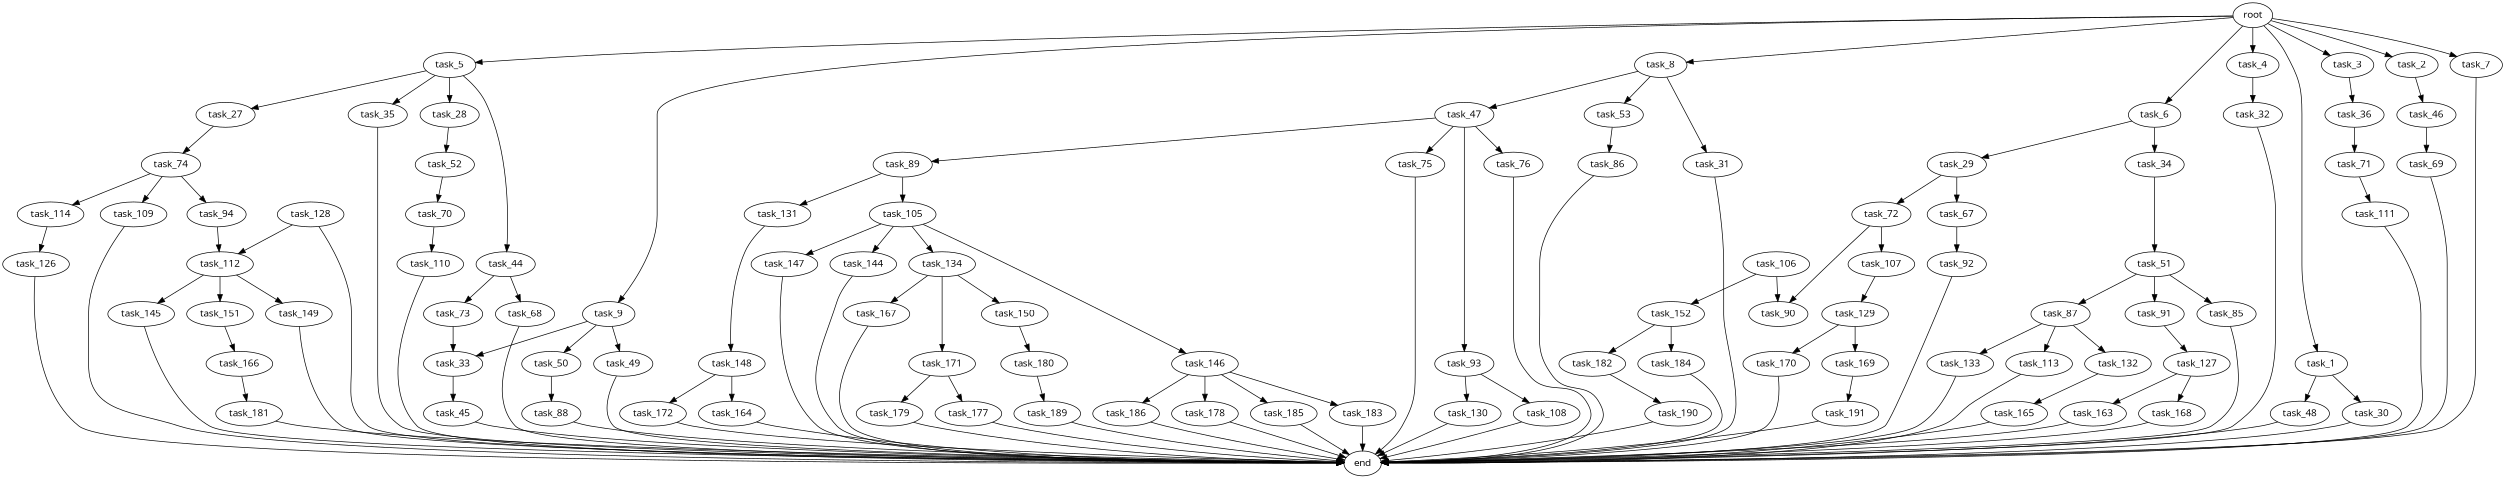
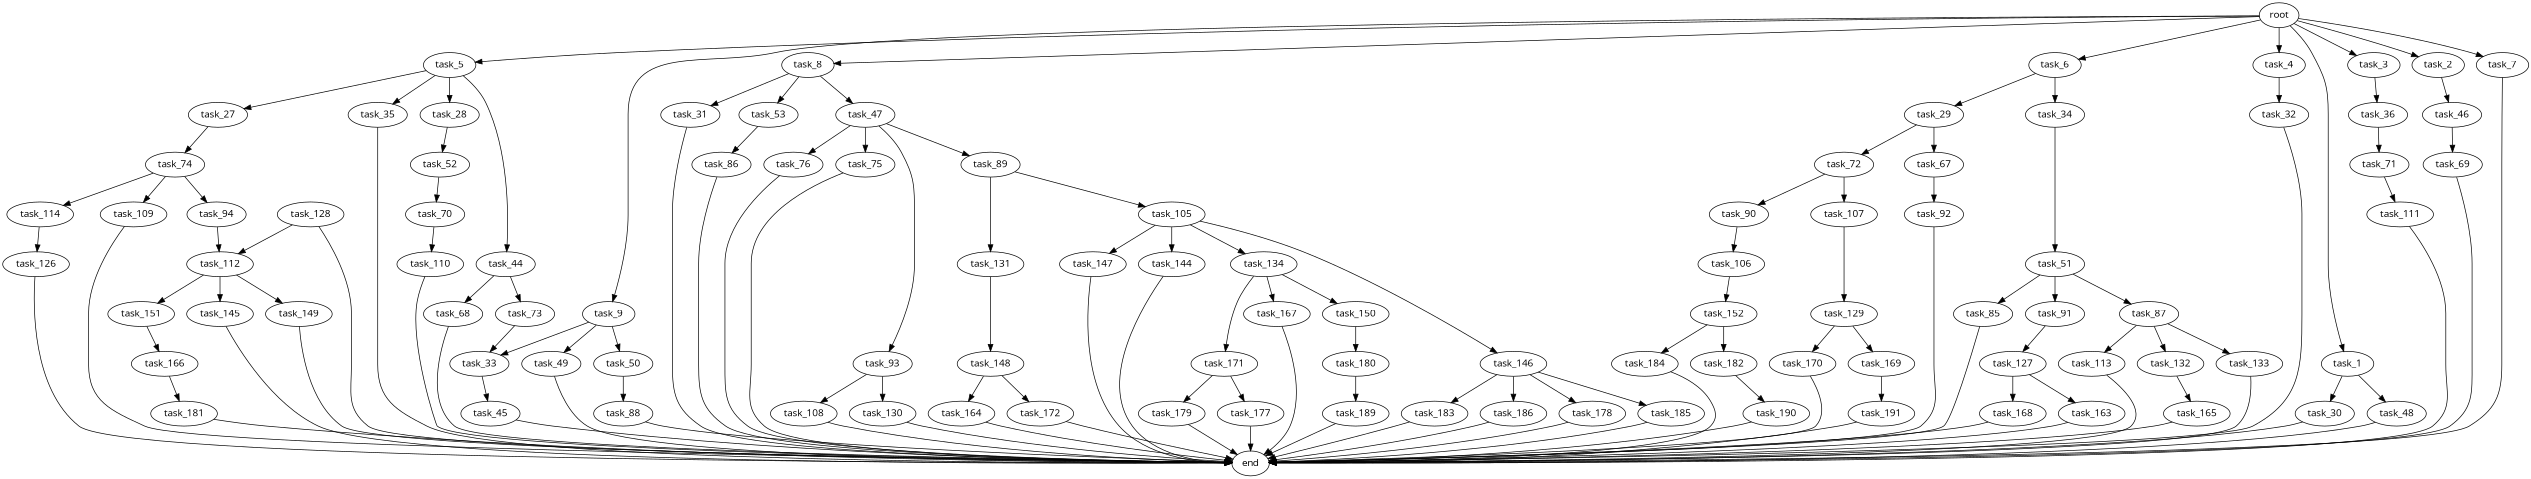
edge "task_106" -> "task_90": reversed
